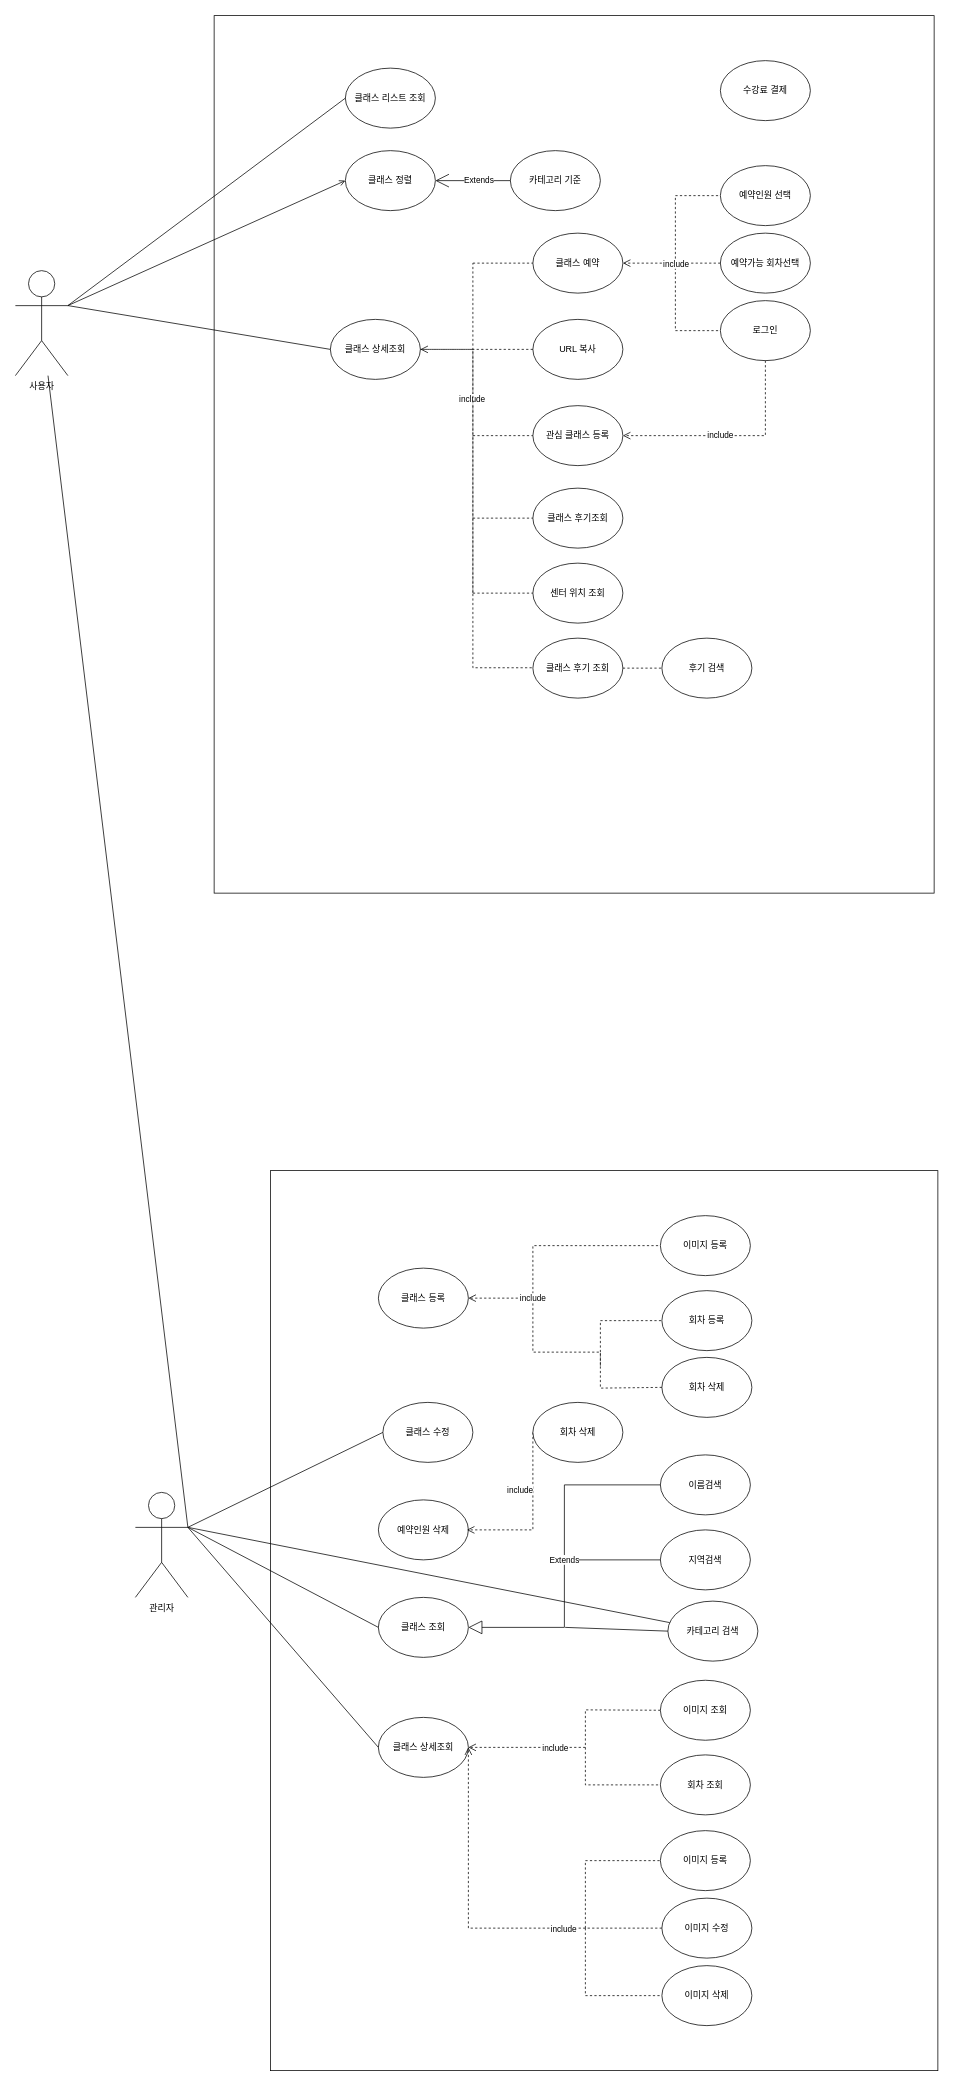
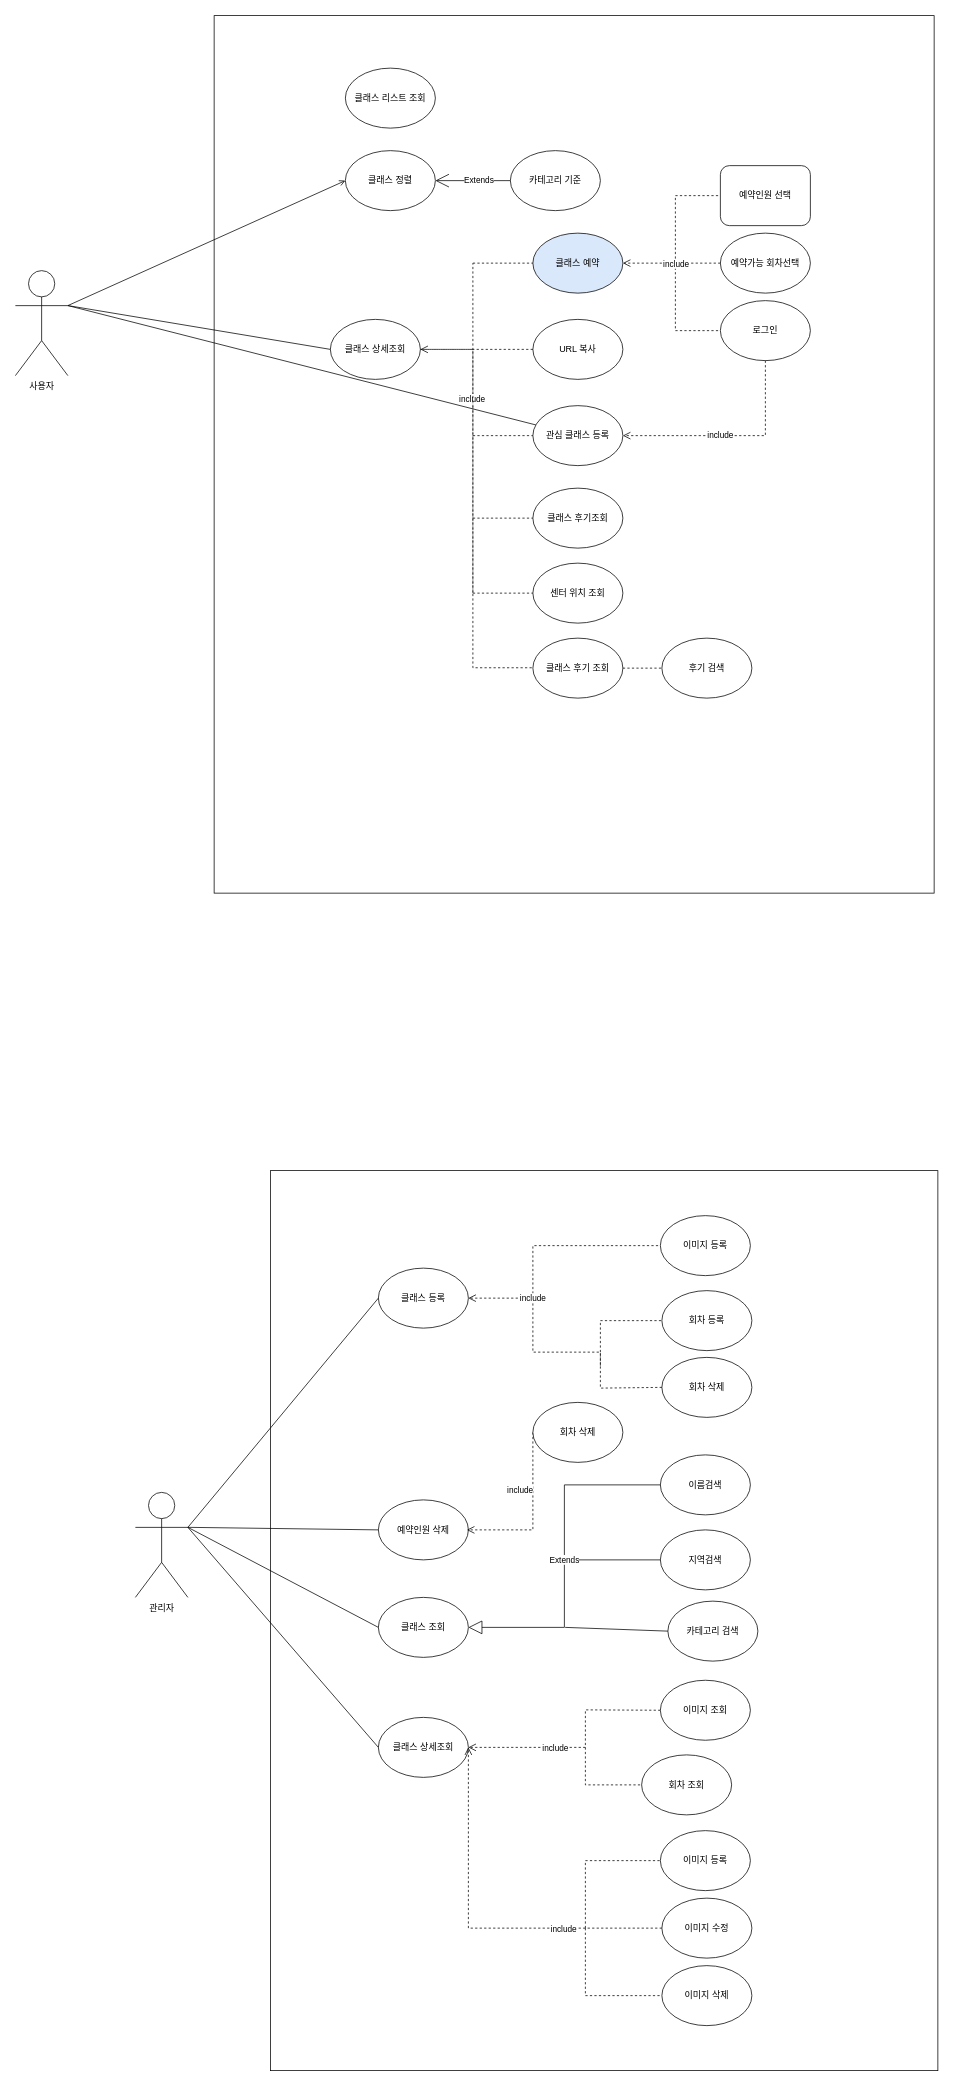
node "수강료 결제": removed
node "예약인원 선택": shape ellipse -> rounded rectangle
edge "클래스 리스트 조회" -- "사용자": now "관심 클래스 등록" -- "사용자"
node "클래스 예약": fillcolor #ffffff -> #dae8fc
edge "사용자" -- "관리자": now "클래스 등록" -- "관리자"
node "클래스 수정": removed
edge "클래스 수정" -- "관리자": removed
edge "관리자" -- "카테고리 검색": now "관리자" -- "예약인원 삭제"
node "회차 조회": moved (705, 1785) -> (687, 1785)
